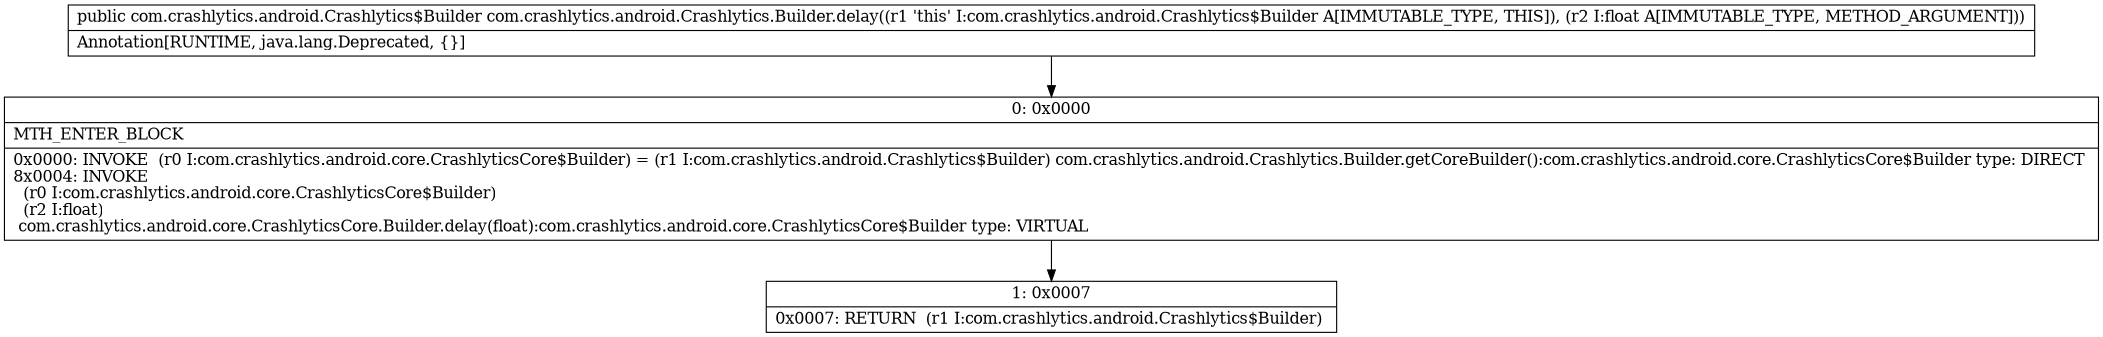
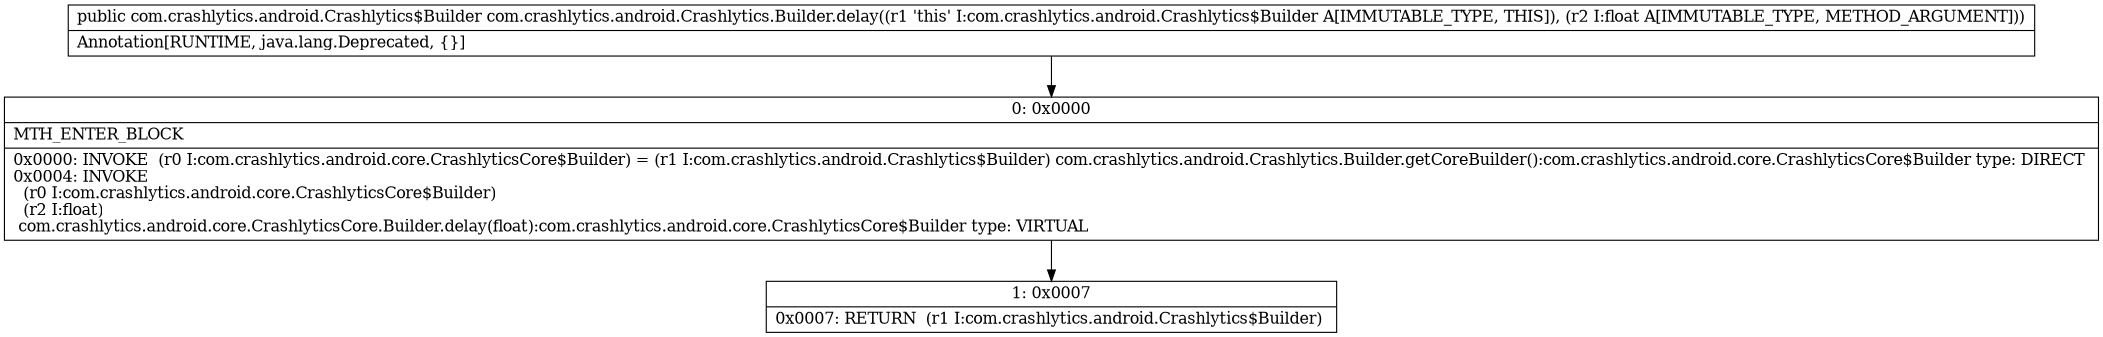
node "0: 0x0000": text "8x0004: INVOKE" -> "0x0004: INVOKE"
